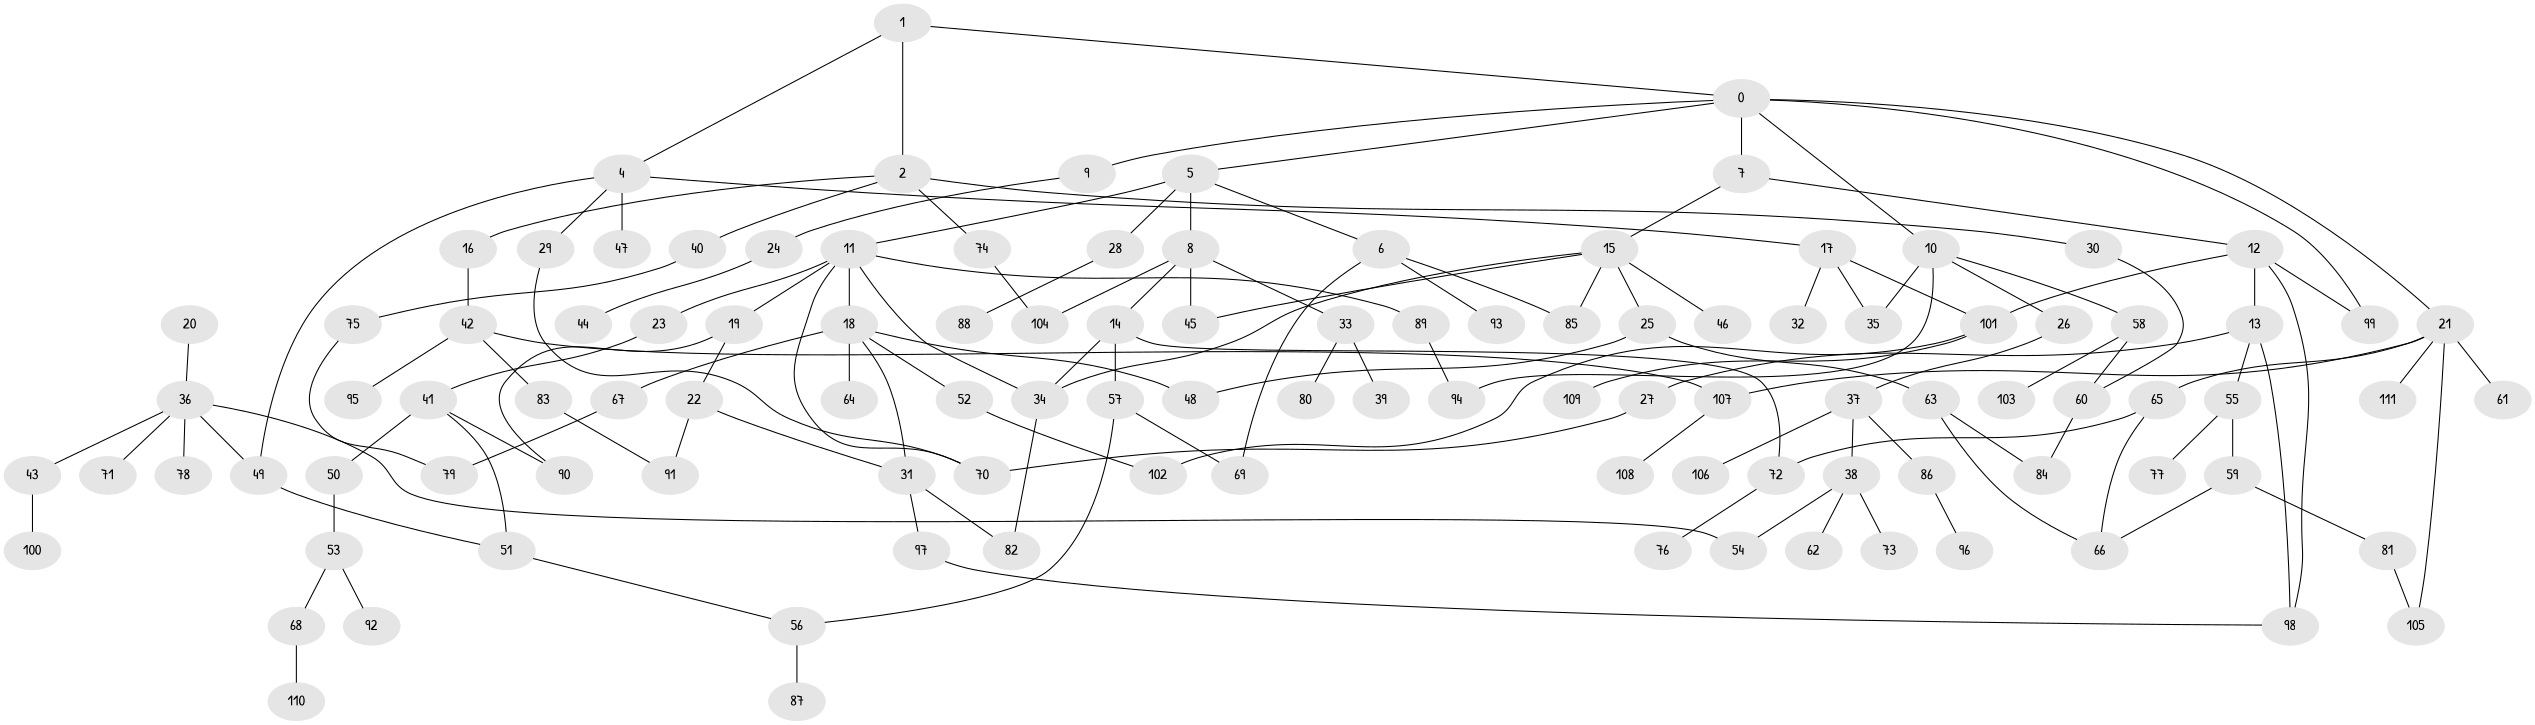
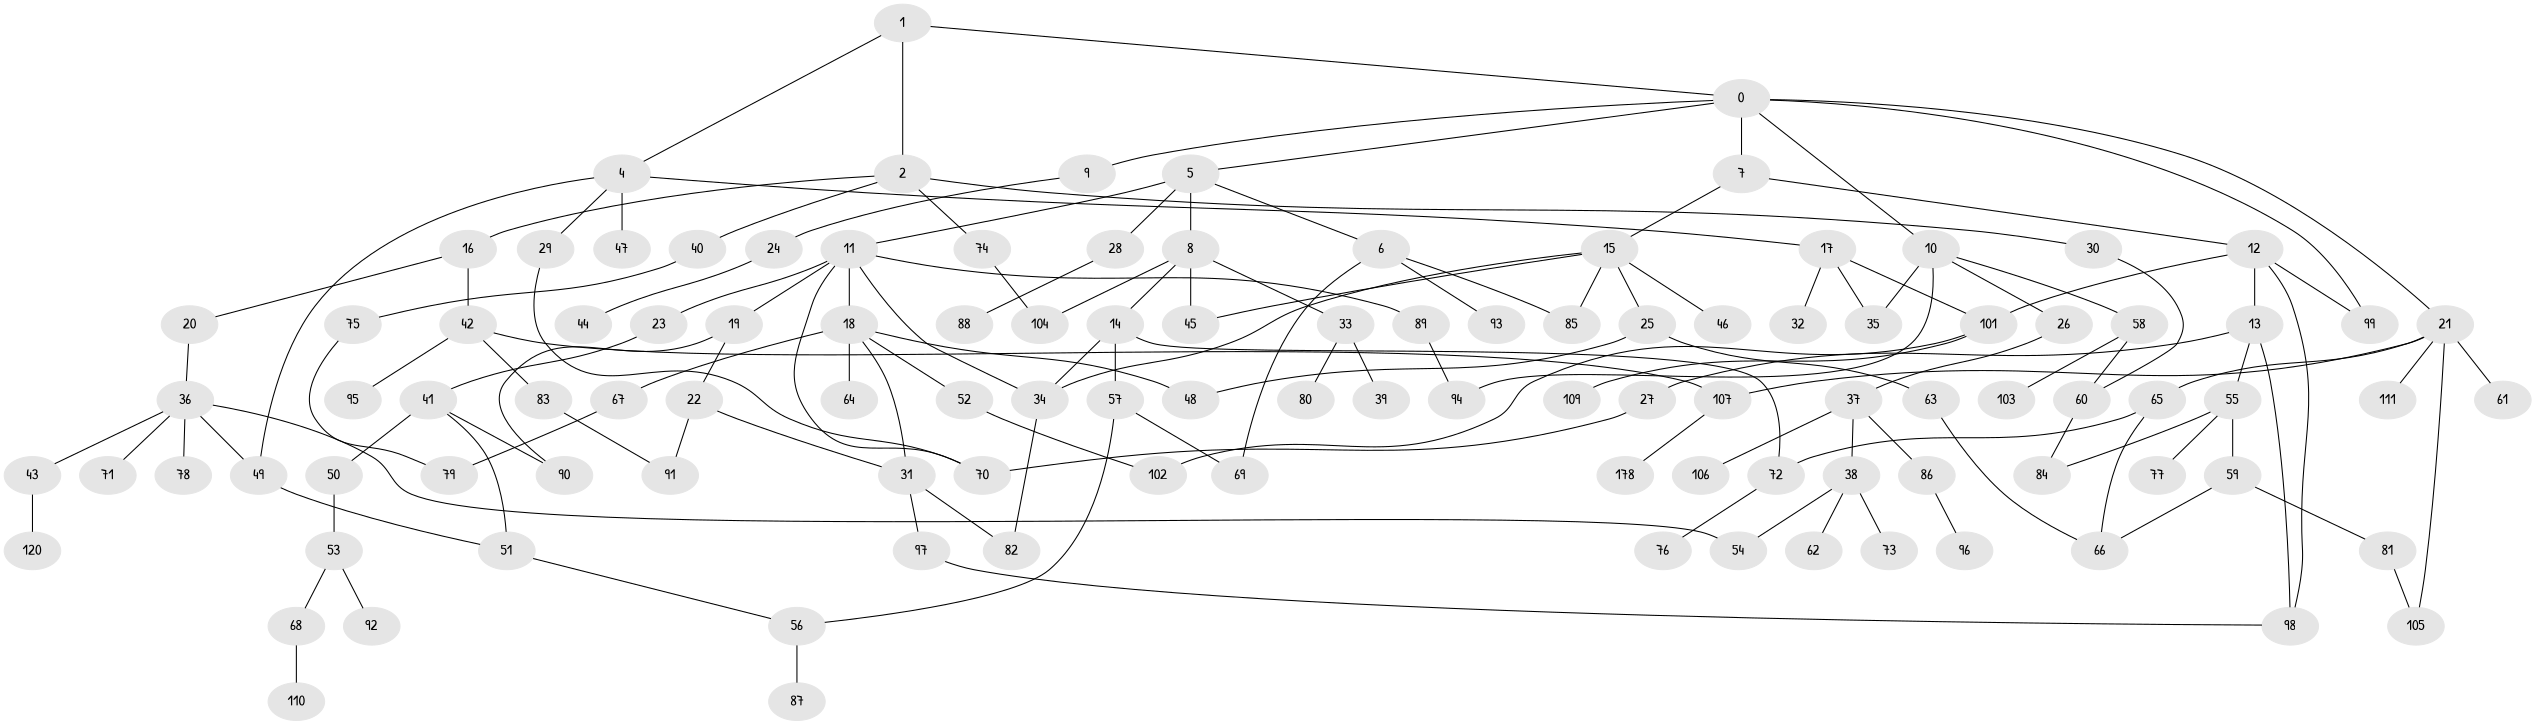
edge "16" -- "20": added
edge "63" -- "84": now "55" -- "84"
node "108": label "108" -> "178"
node "100": label "100" -> "120"
